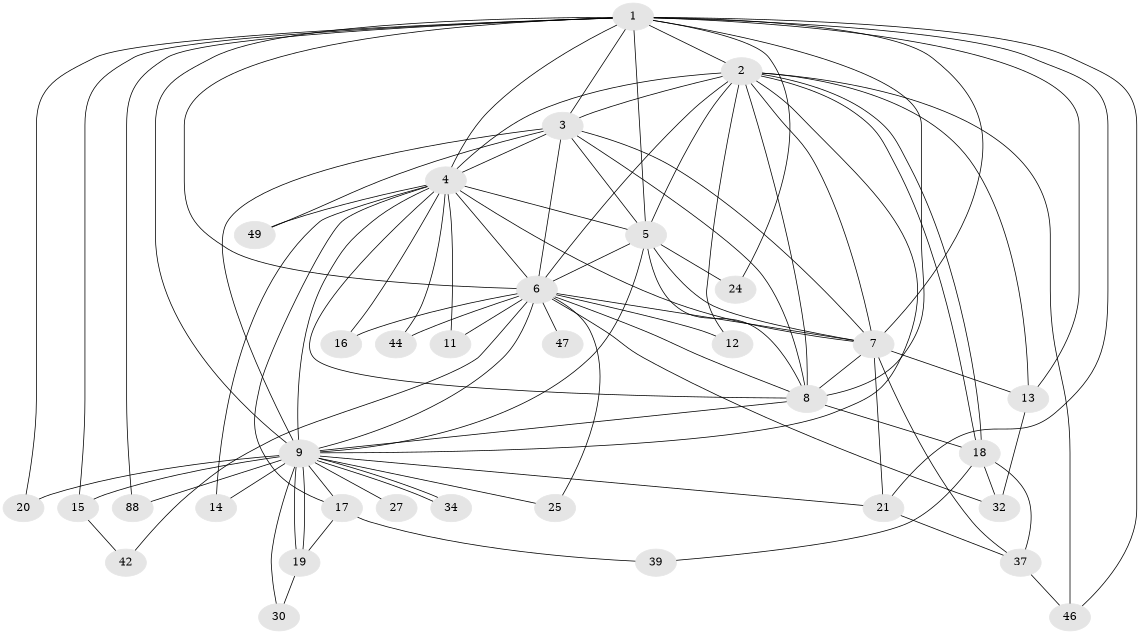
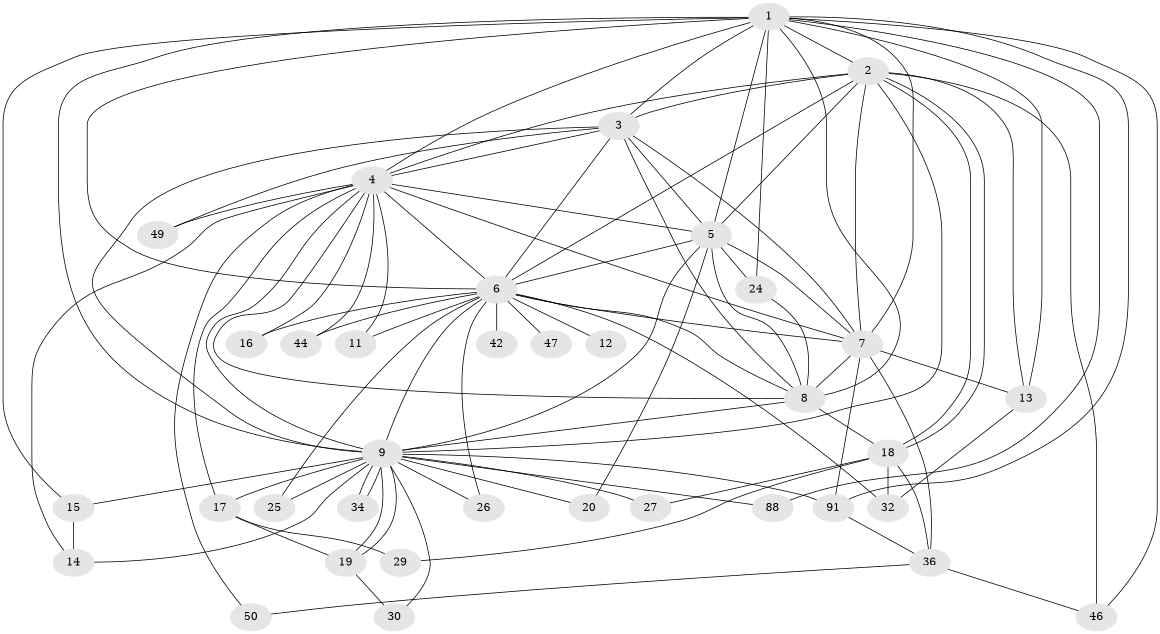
edge "1" -- "20": now "5" -- "20"
edge "2" -- "12": removed
edge "2" -- "8": now "24" -- "8"
edge "18" -- "27": added
node "26": added
node "21": label "21" -> "91"
edge "15" -- "42": now "15" -- "14"
node "39": label "39" -> "29"
node "37": label "37" -> "36"
node "50": added
